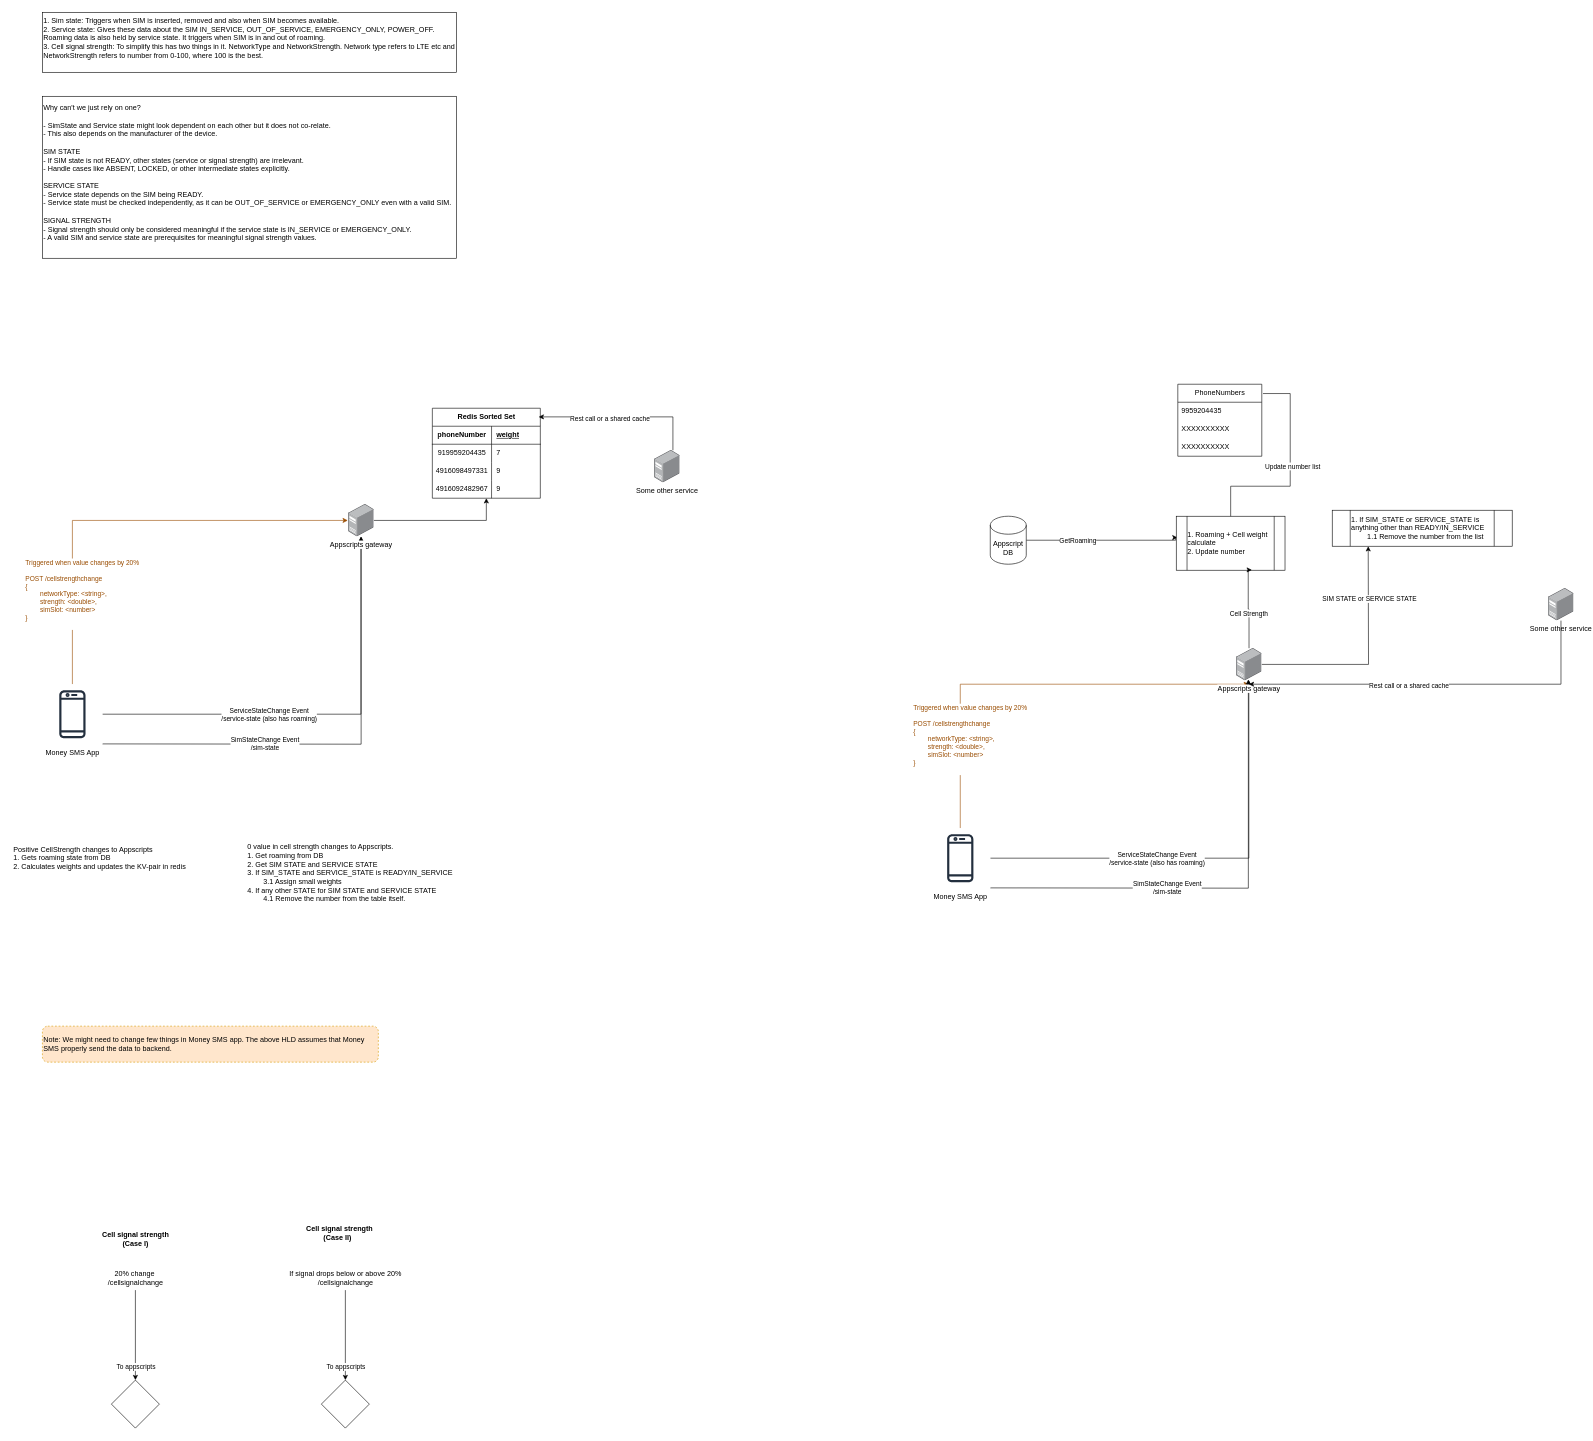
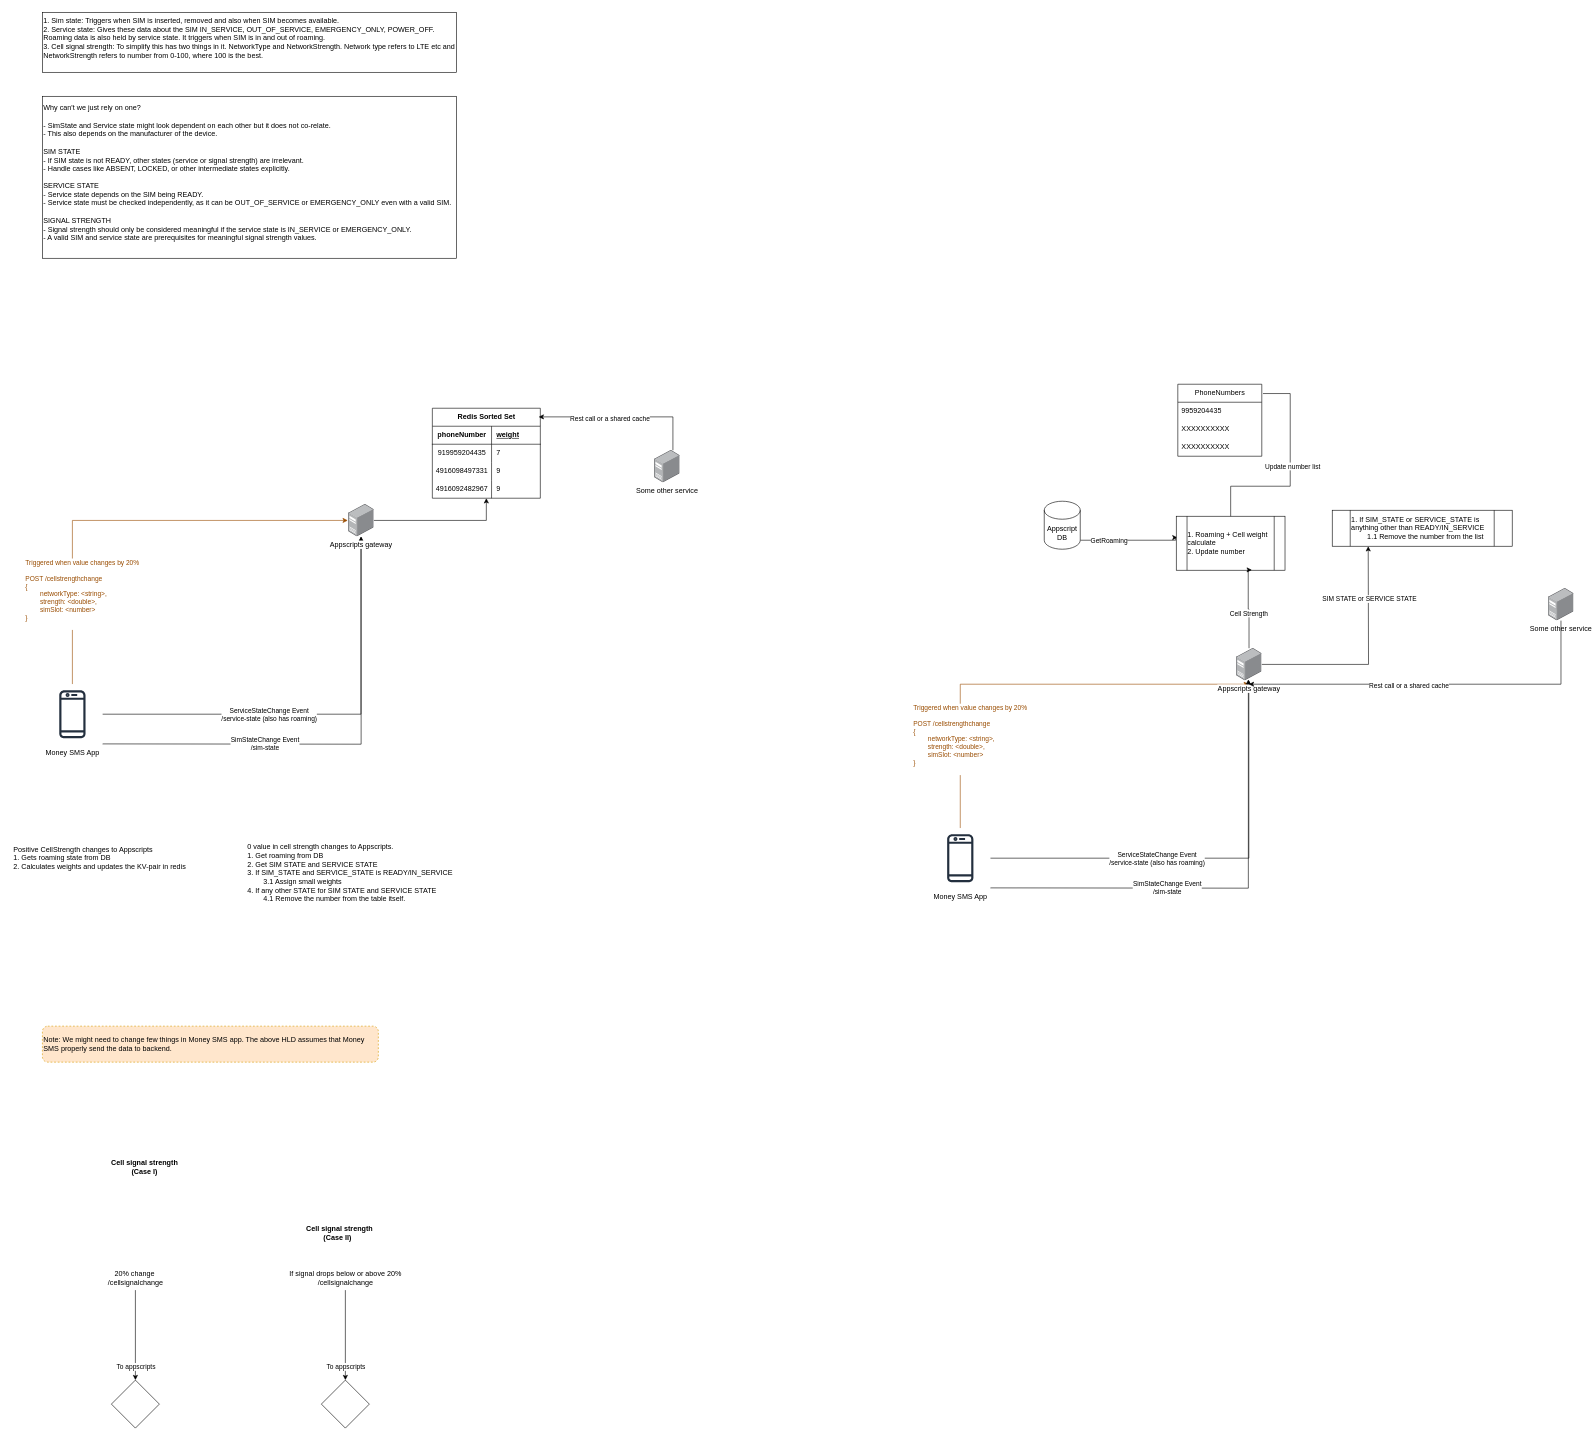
node "Appscript DB": moved (1008, 540) -> (1062, 525)
node "Cell signal strength (Case I)": moved (135, 1239) -> (144, 1167)
